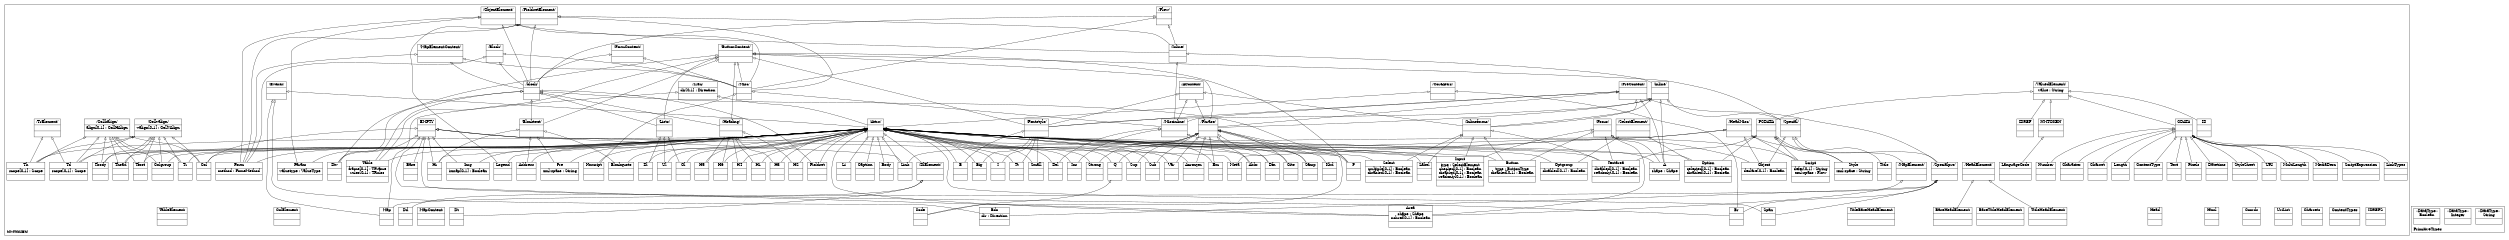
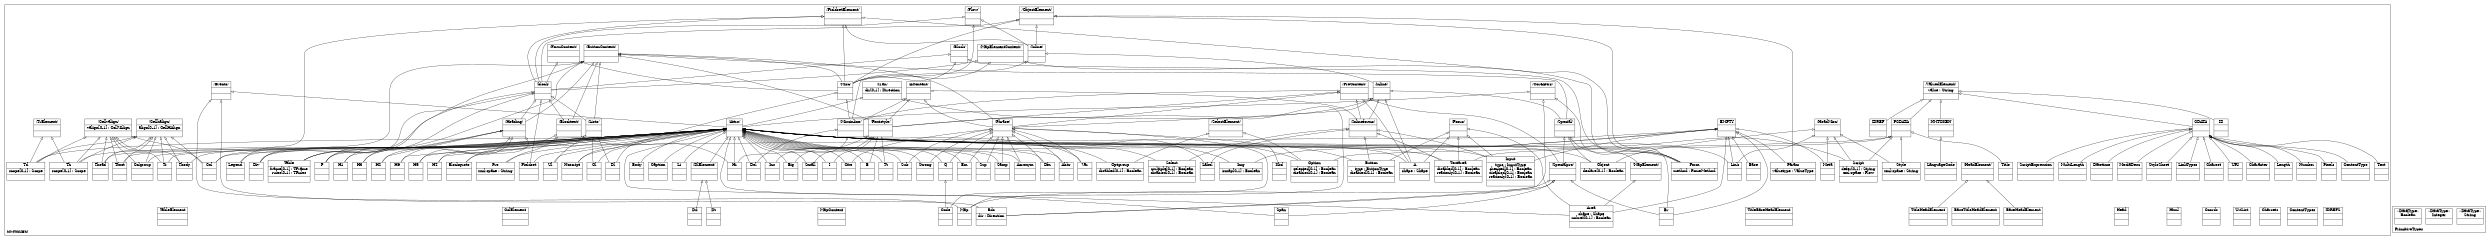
node "Input": text "type : SelectElement" -> "type : InputType"
node "Address": removed
edge "Bdo" -> "/CoreAttrs/": added
